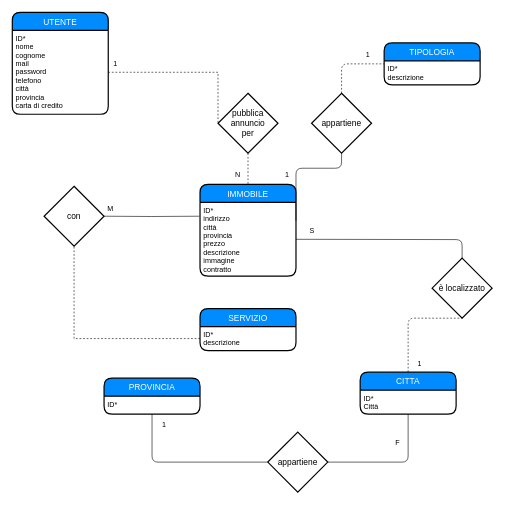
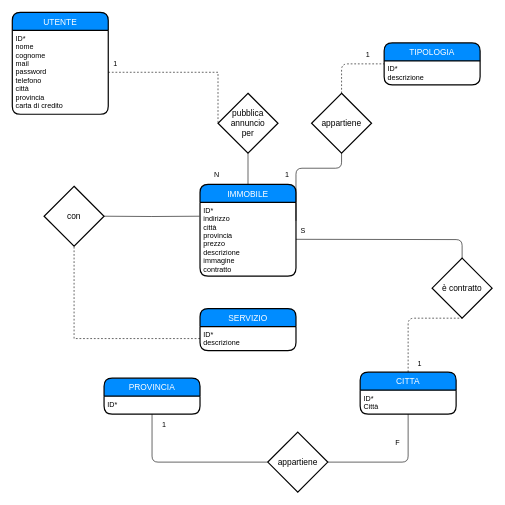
edge "pubblica annuncio per" -- "IMMOBILE": style dashed -> solid
node "N": moved (240, 175) -> (219, 175)
node "M": removed
node "S": moved (315, 230) -> (306, 230)
node "è localizzato": label "è localizzato" -> "è contratto"
